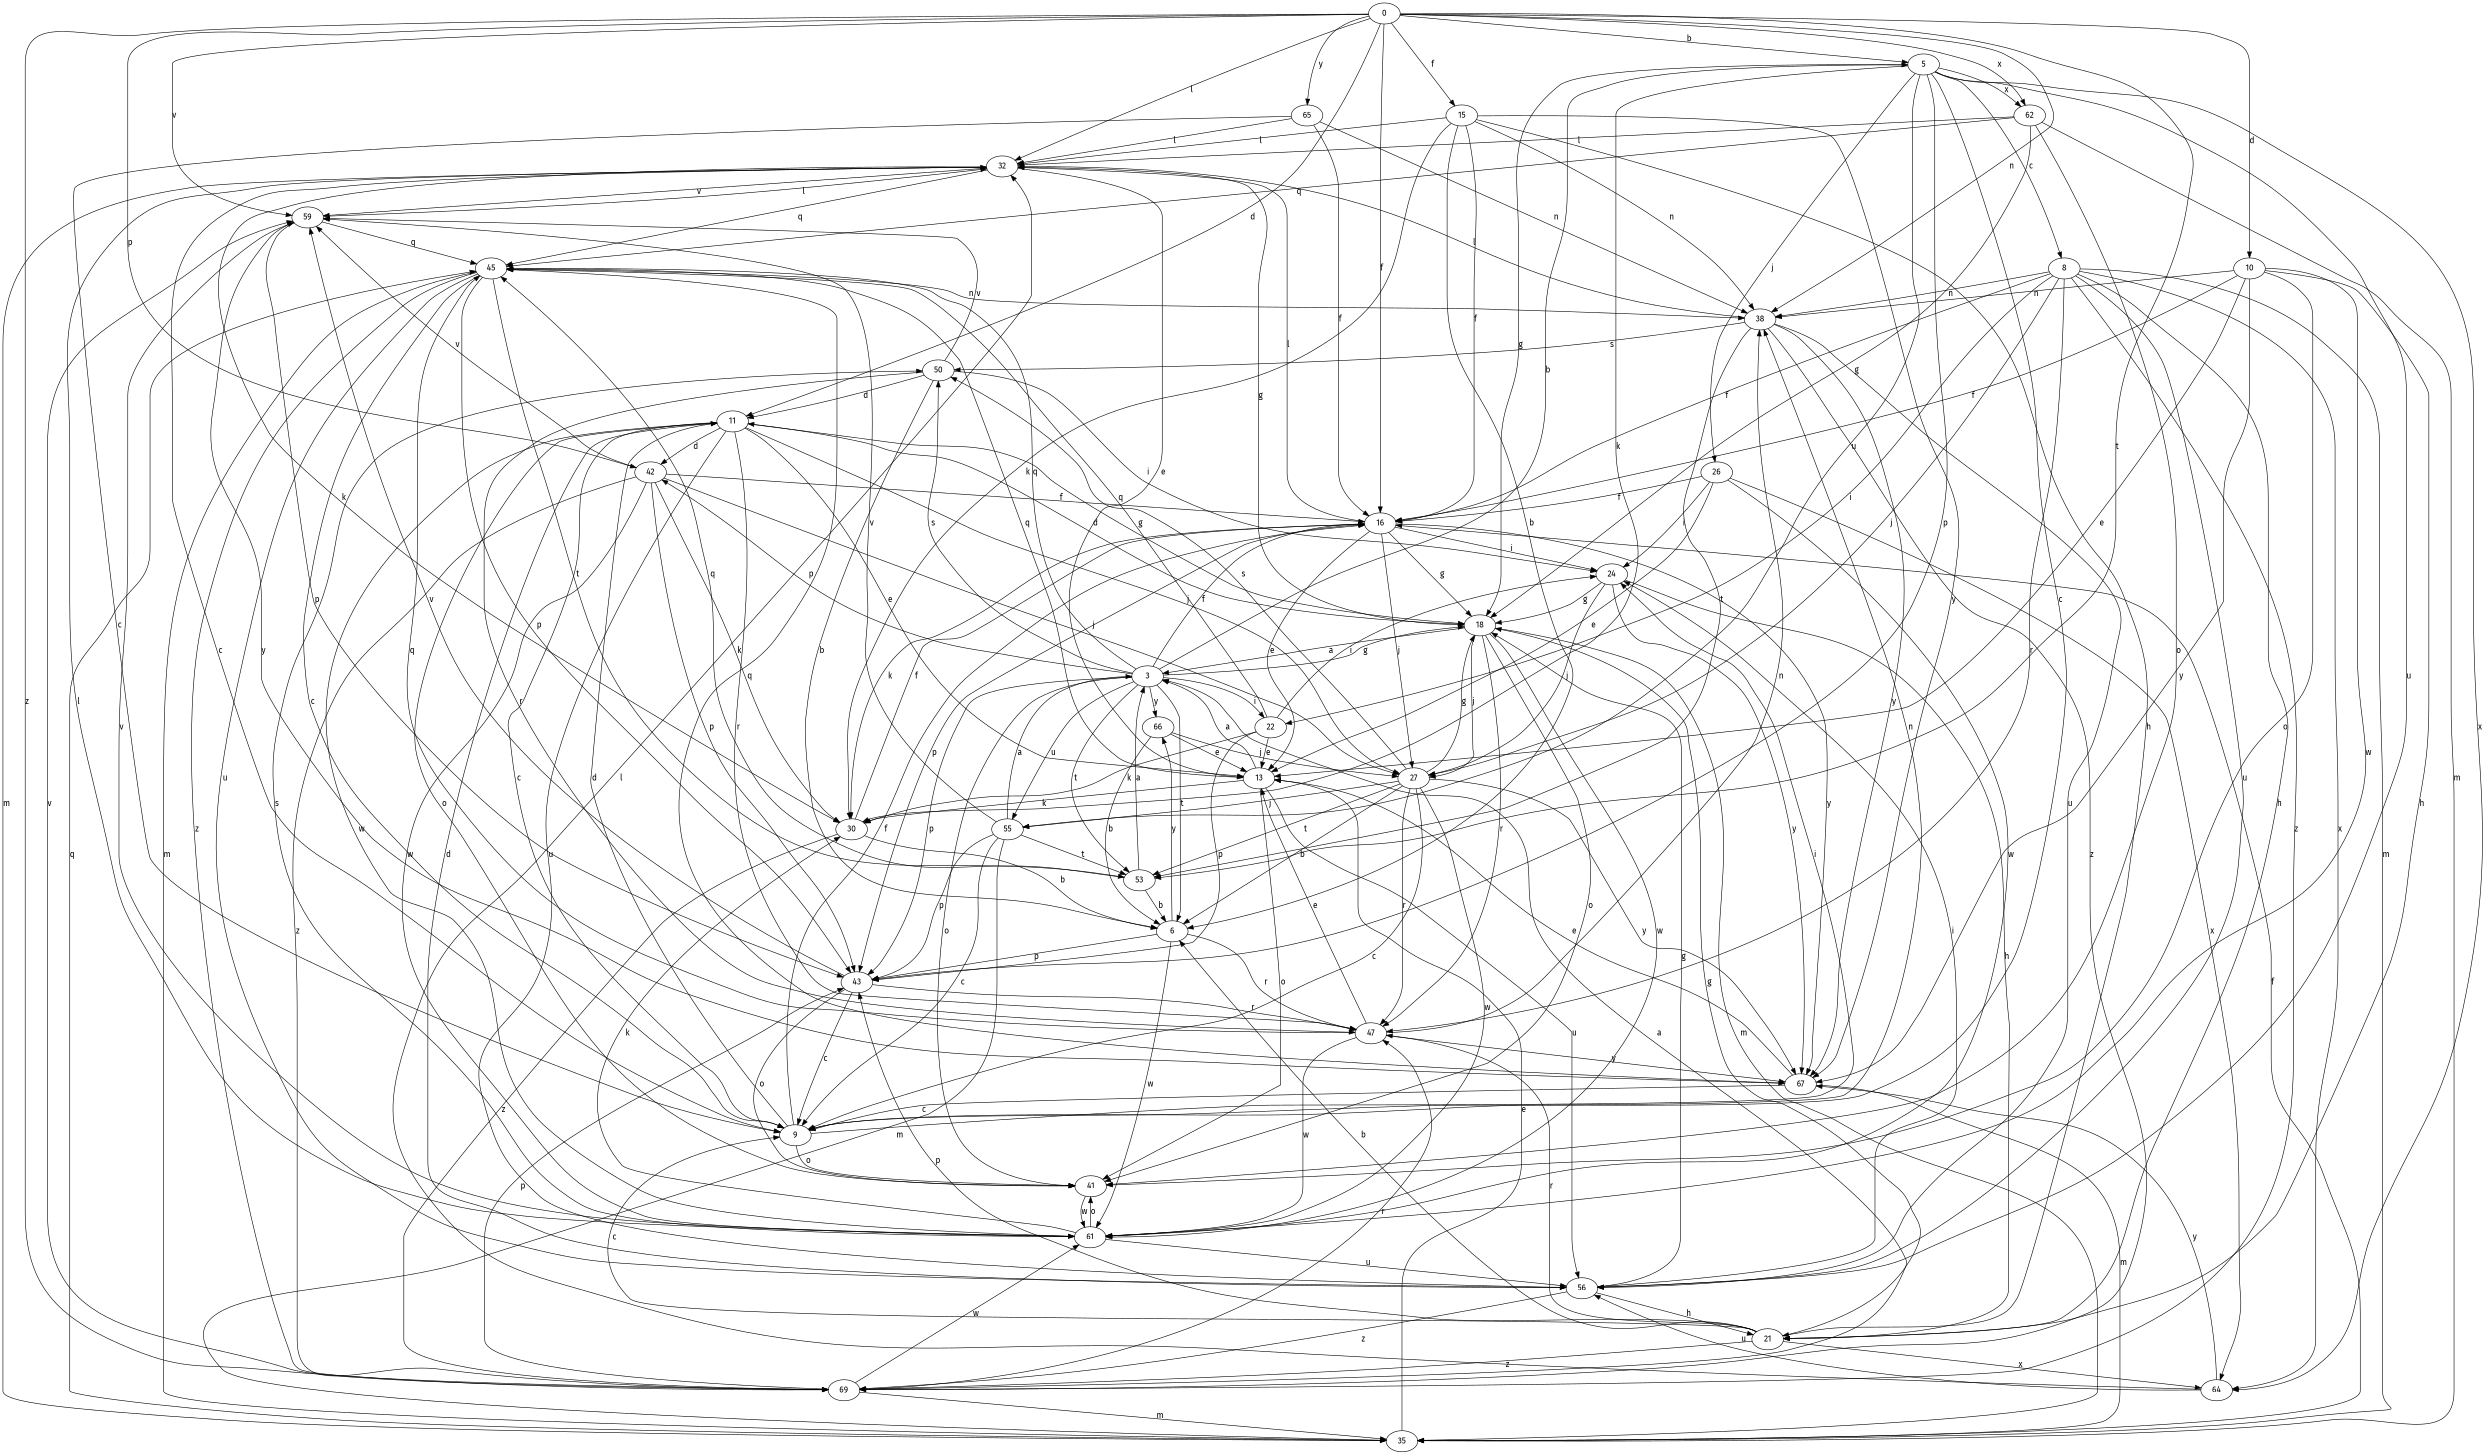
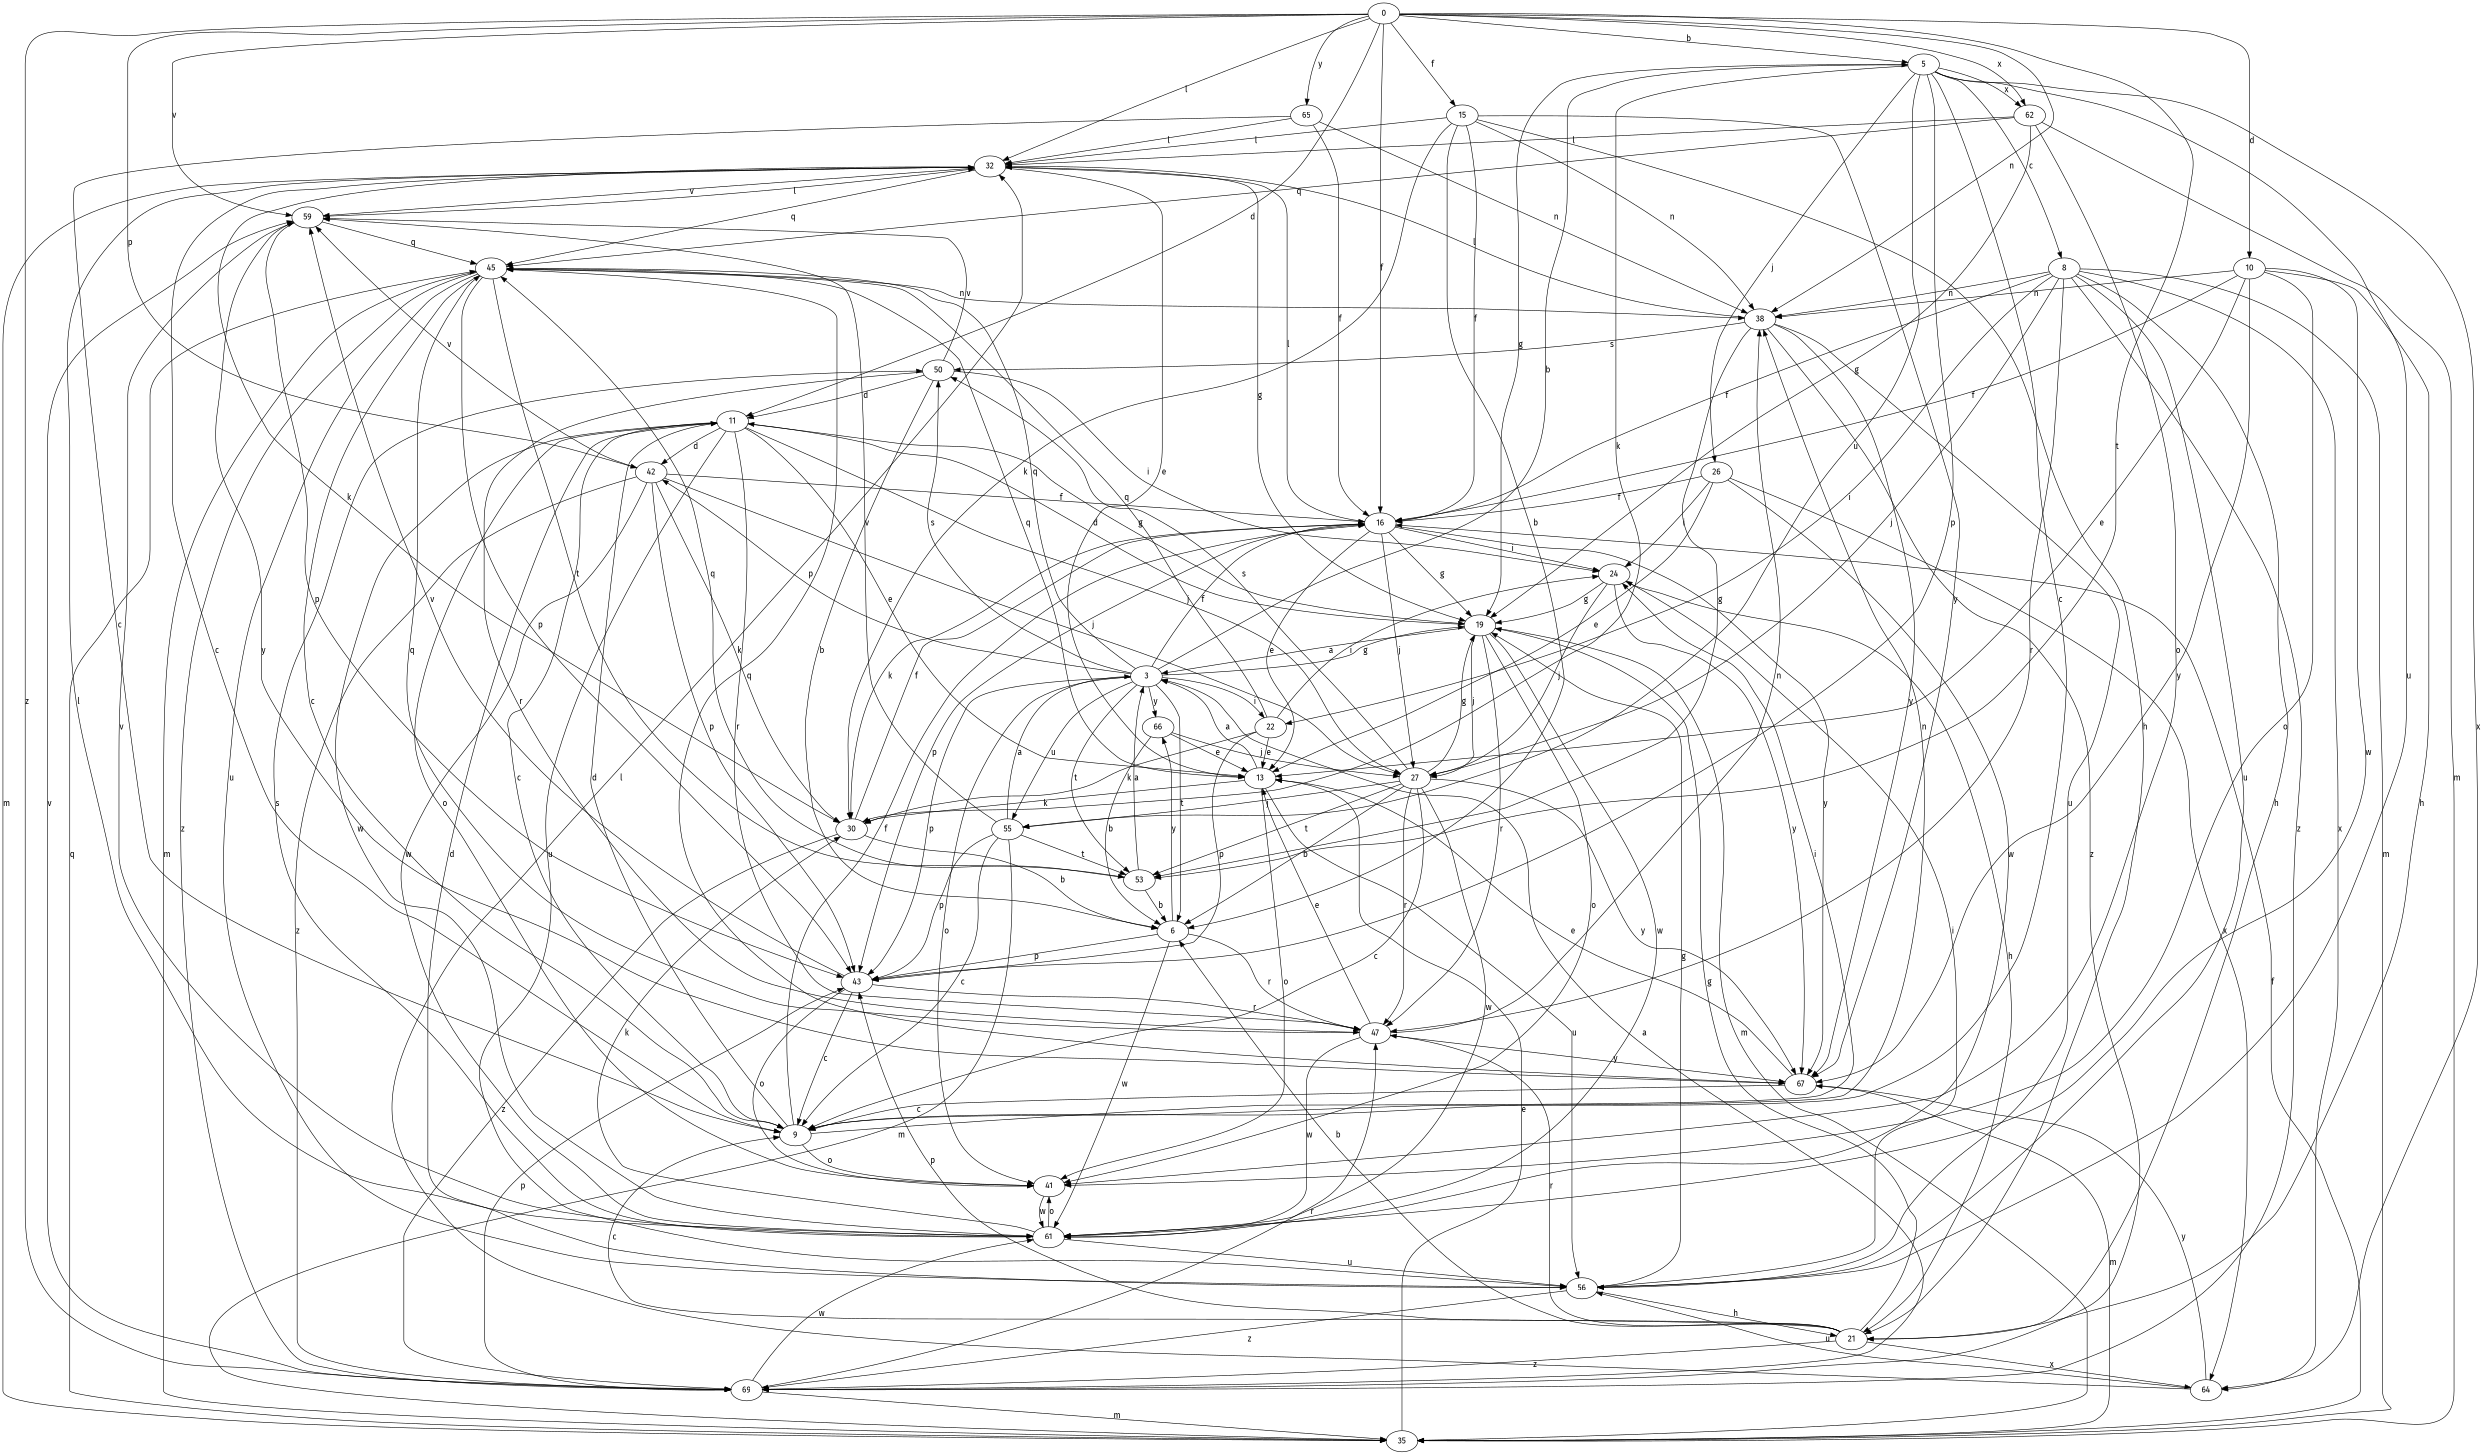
edge "38" -> "53": label "t" -> "g"
node "18": label "18" -> "19"
